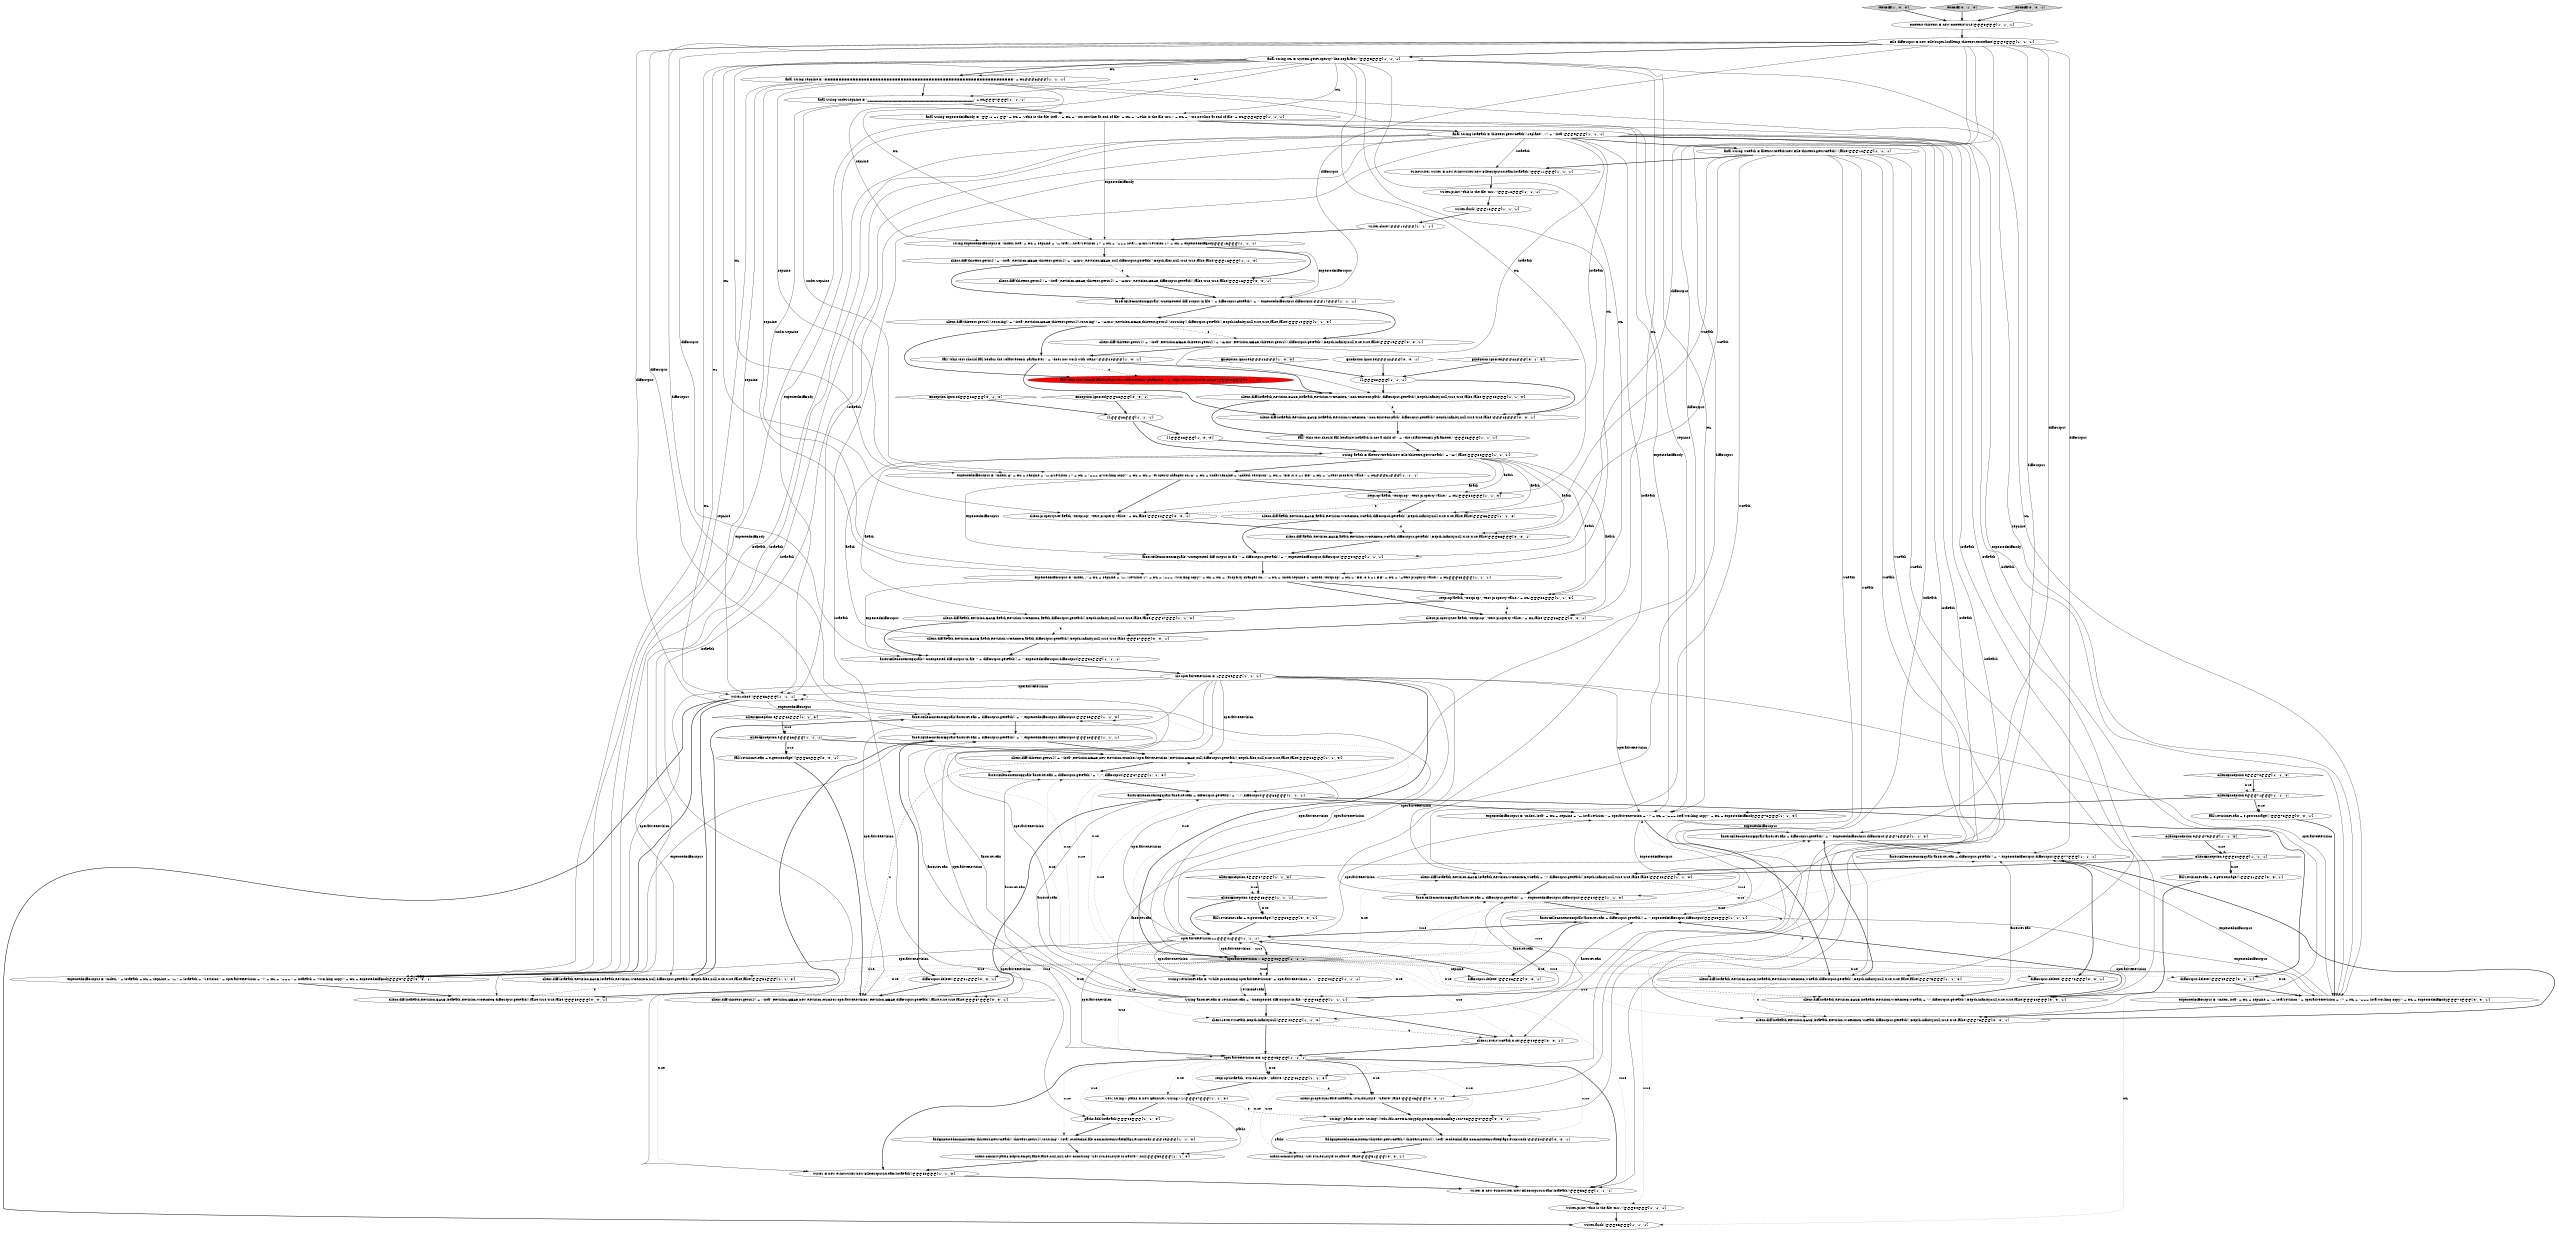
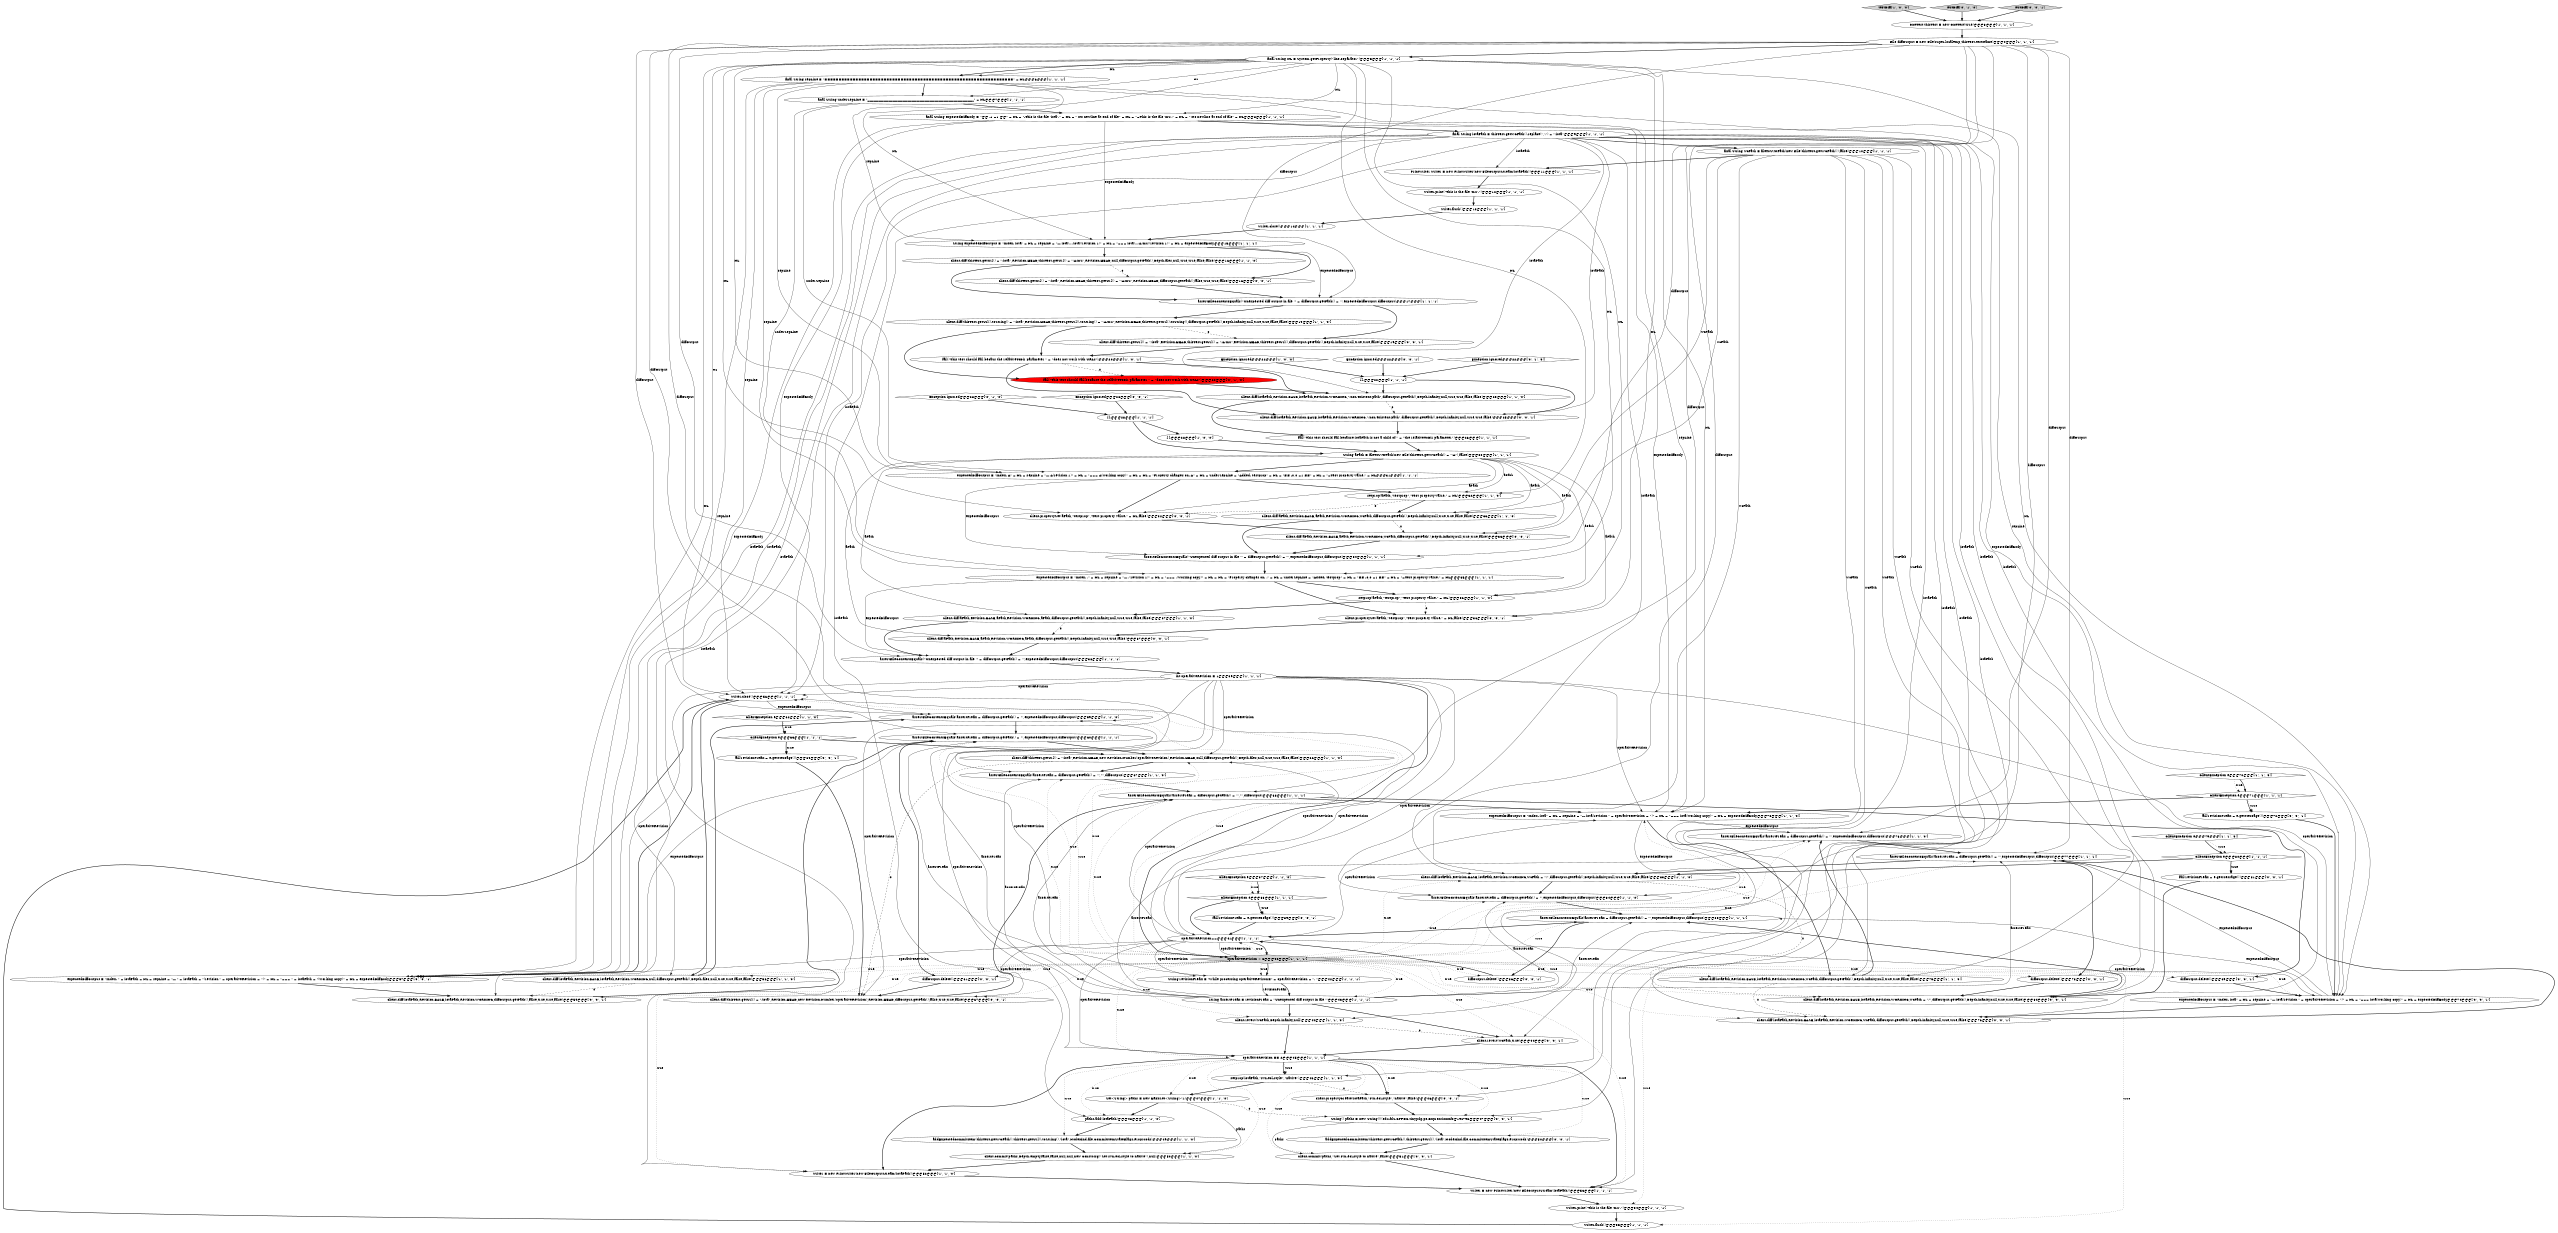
edge "operativeRevision < 3@@@40@@@['1', '1', '1']" -> "diffOutput.delete()@@@86@@@['0', '0', '1']": label "sepLine" -> "true"
node "operativeRevision == 2@@@45@@@['1', '1', '1']": shape diamond -> ellipse
edge "operativeRevision < 3@@@40@@@['1', '1', '1']" -> "writer.flush()@@@55@@@['1', '1', '1']": label "NL" -> "true"
edge "writer.close()@@@56@@@['1', '1', '1']" -> "writer.flush()@@@55@@@['1', '1', '1']": reversed
